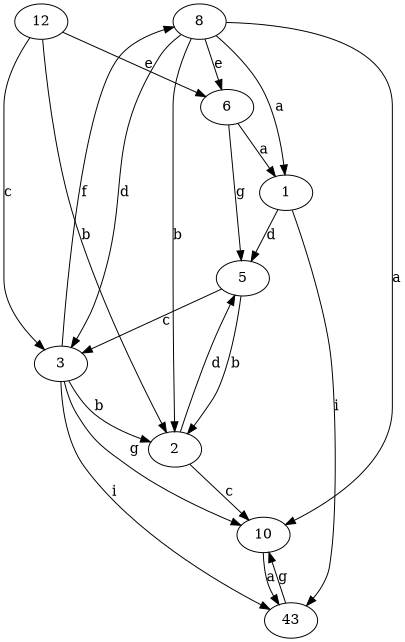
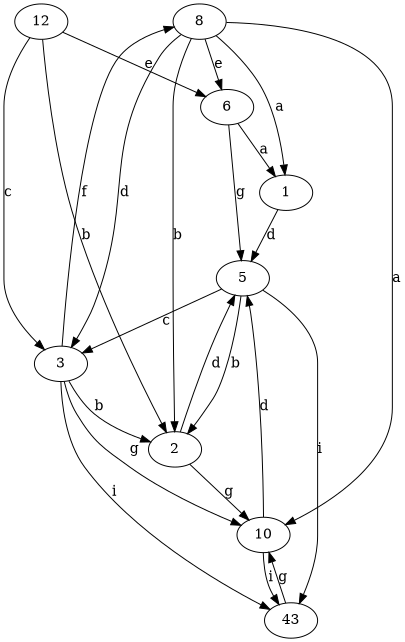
edge "1" -> "43": now "5" -> "43"
edge "10" -> "5": added, label "d"
edge "2" -> "10": label "c" -> "g"
edge "10" -> "43": label "a" -> "i"
